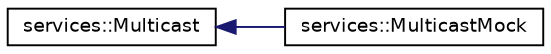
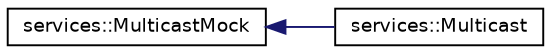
edge "services::MulticastMock" -> "services::Multicast": reversed
